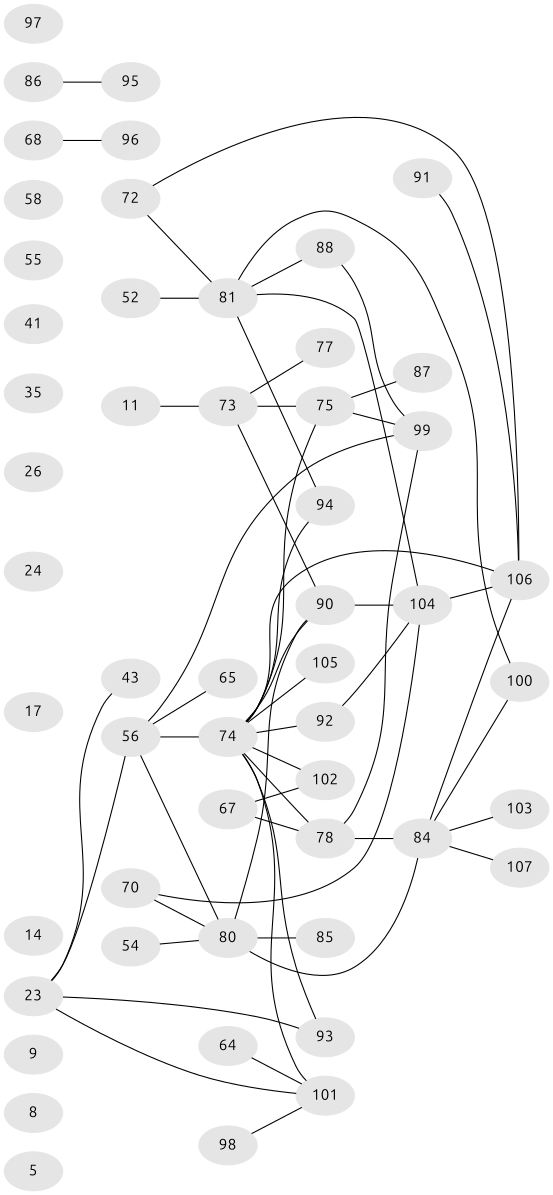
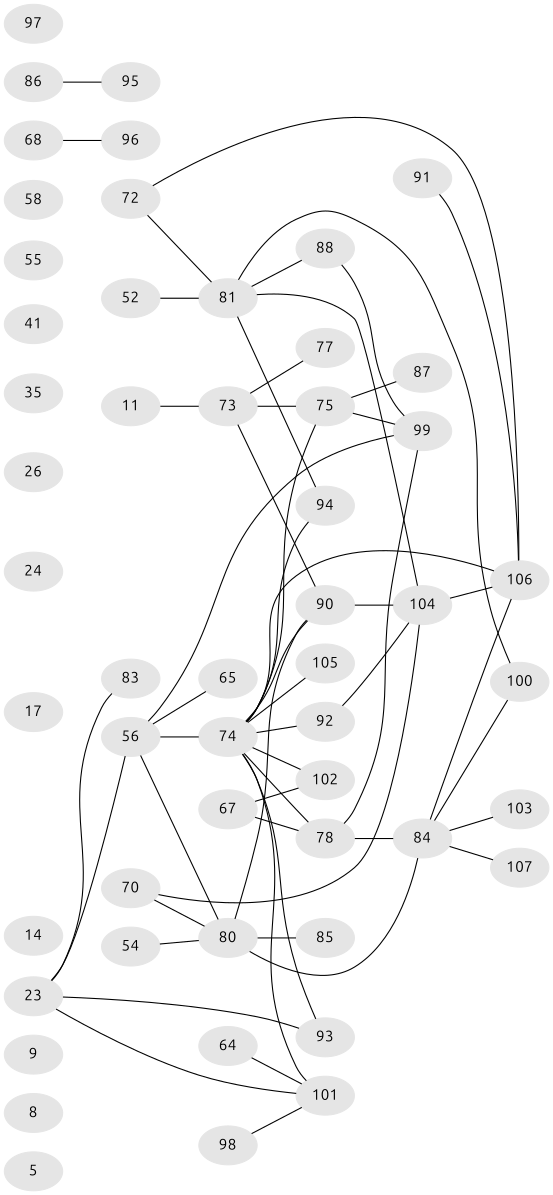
node "43": label "43" -> "83"
